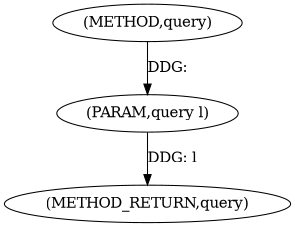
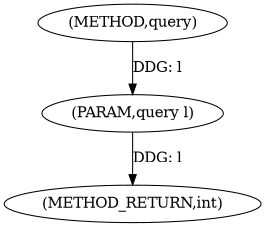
edge "(METHOD,query)" -> "(PARAM,query l)": label "DDG: " -> "DDG: l"
node "(METHOD_RETURN,query)": label "(METHOD_RETURN,query)" -> "(METHOD_RETURN,int)"
